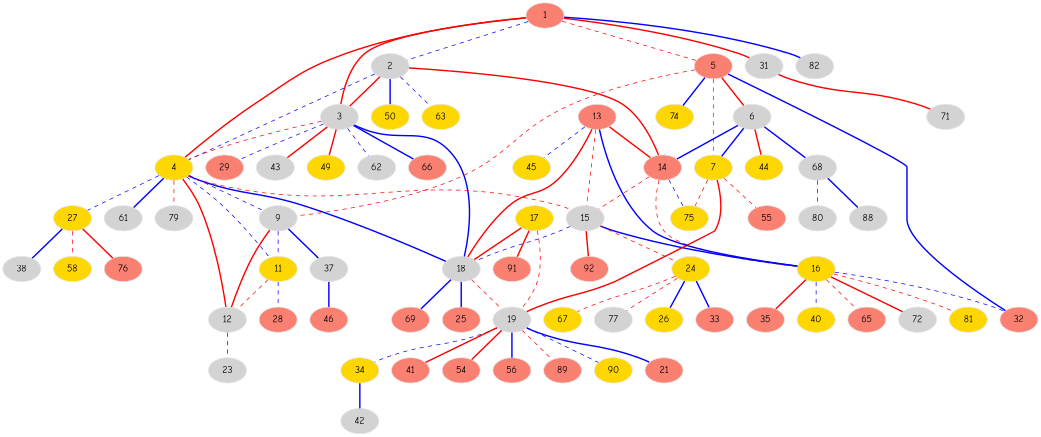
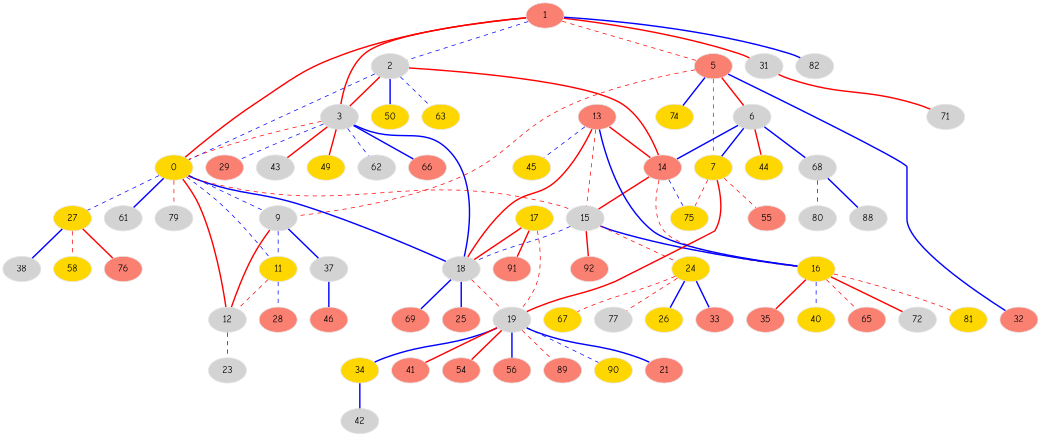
node "4": label "4" -> "0"
edge "14" -- "15": style dashed -> bold
edge "16" -- "32": removed
edge "19" -- "34": style dashed -> bold
